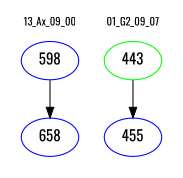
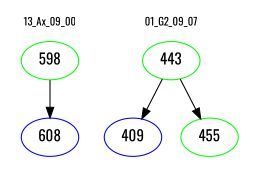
node "598": color blue -> green
node "658": label "658" -> "608"
node "455": color blue -> green
node "409": added
